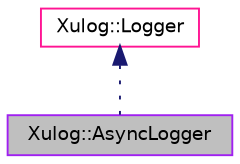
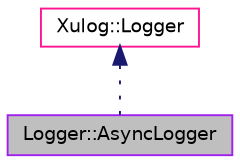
node "Xulog::AsyncLogger": label "Xulog::AsyncLogger" -> "Logger::AsyncLogger"
